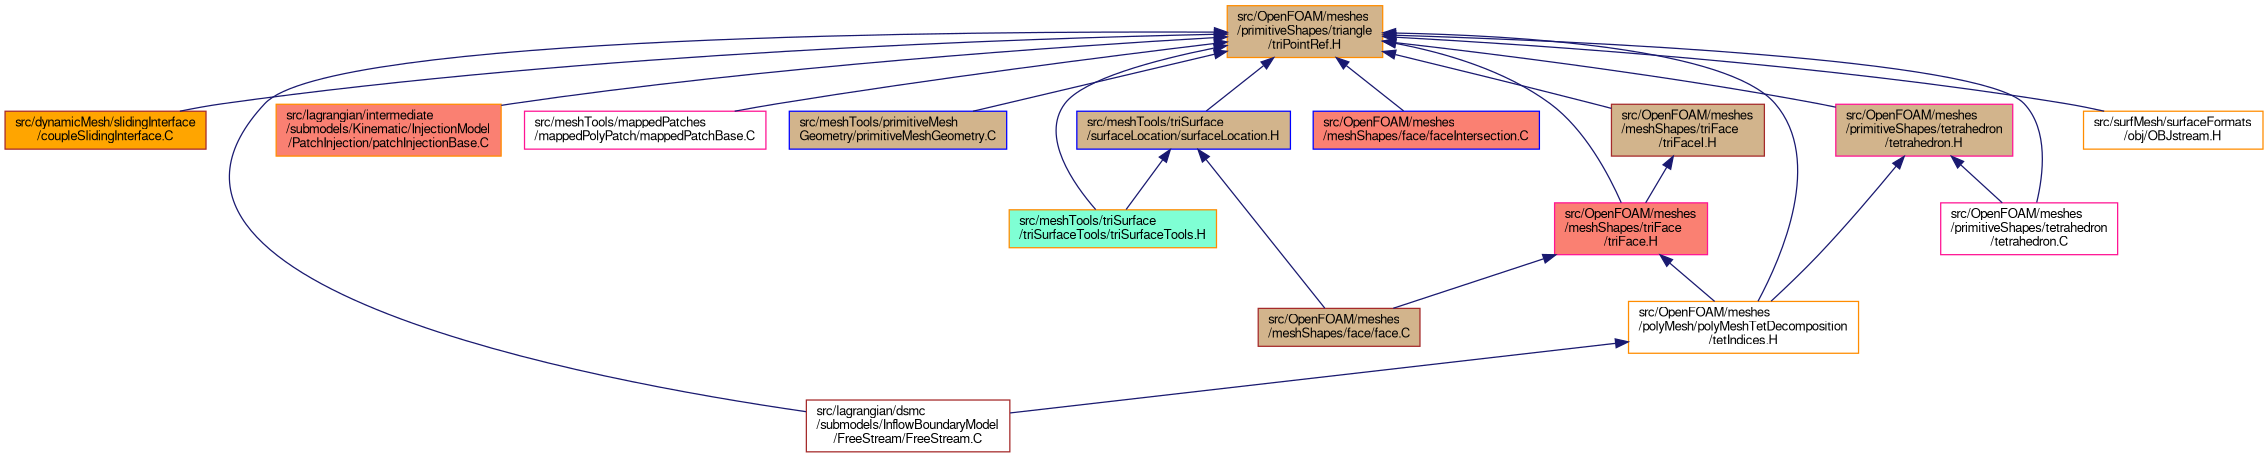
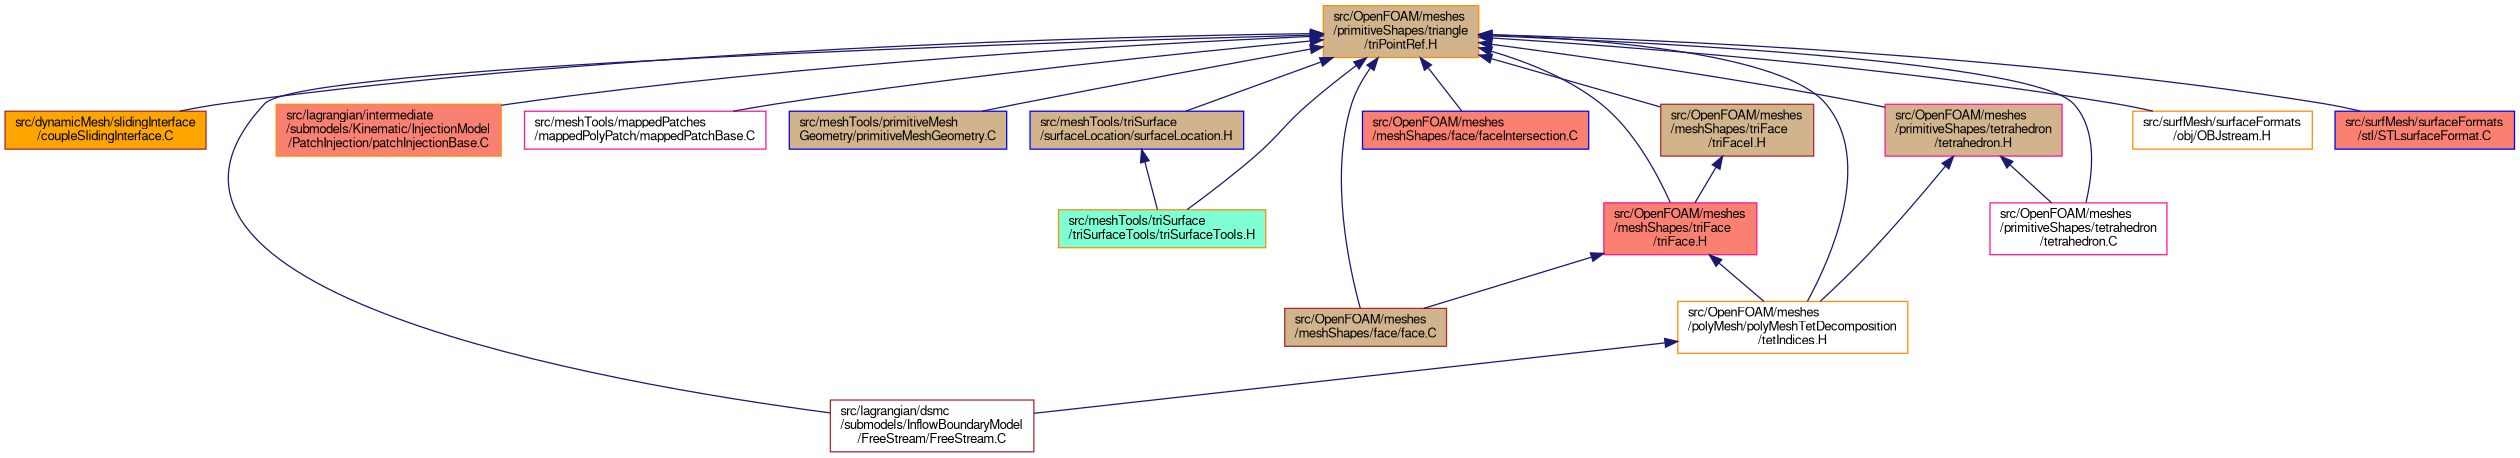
node "src/surfMesh/surfaceFormats /stl/STLsurfaceFormat.C": added
edge "src/OpenFOAM/meshes /meshShapes/face/face.C" -> "src/meshTools/triSurface /surfaceLocation/surfaceLocation.H": now "src/OpenFOAM/meshes /meshShapes/face/face.C" -> "src/OpenFOAM/meshes /primitiveShapes/triangle /triPointRef.H"
